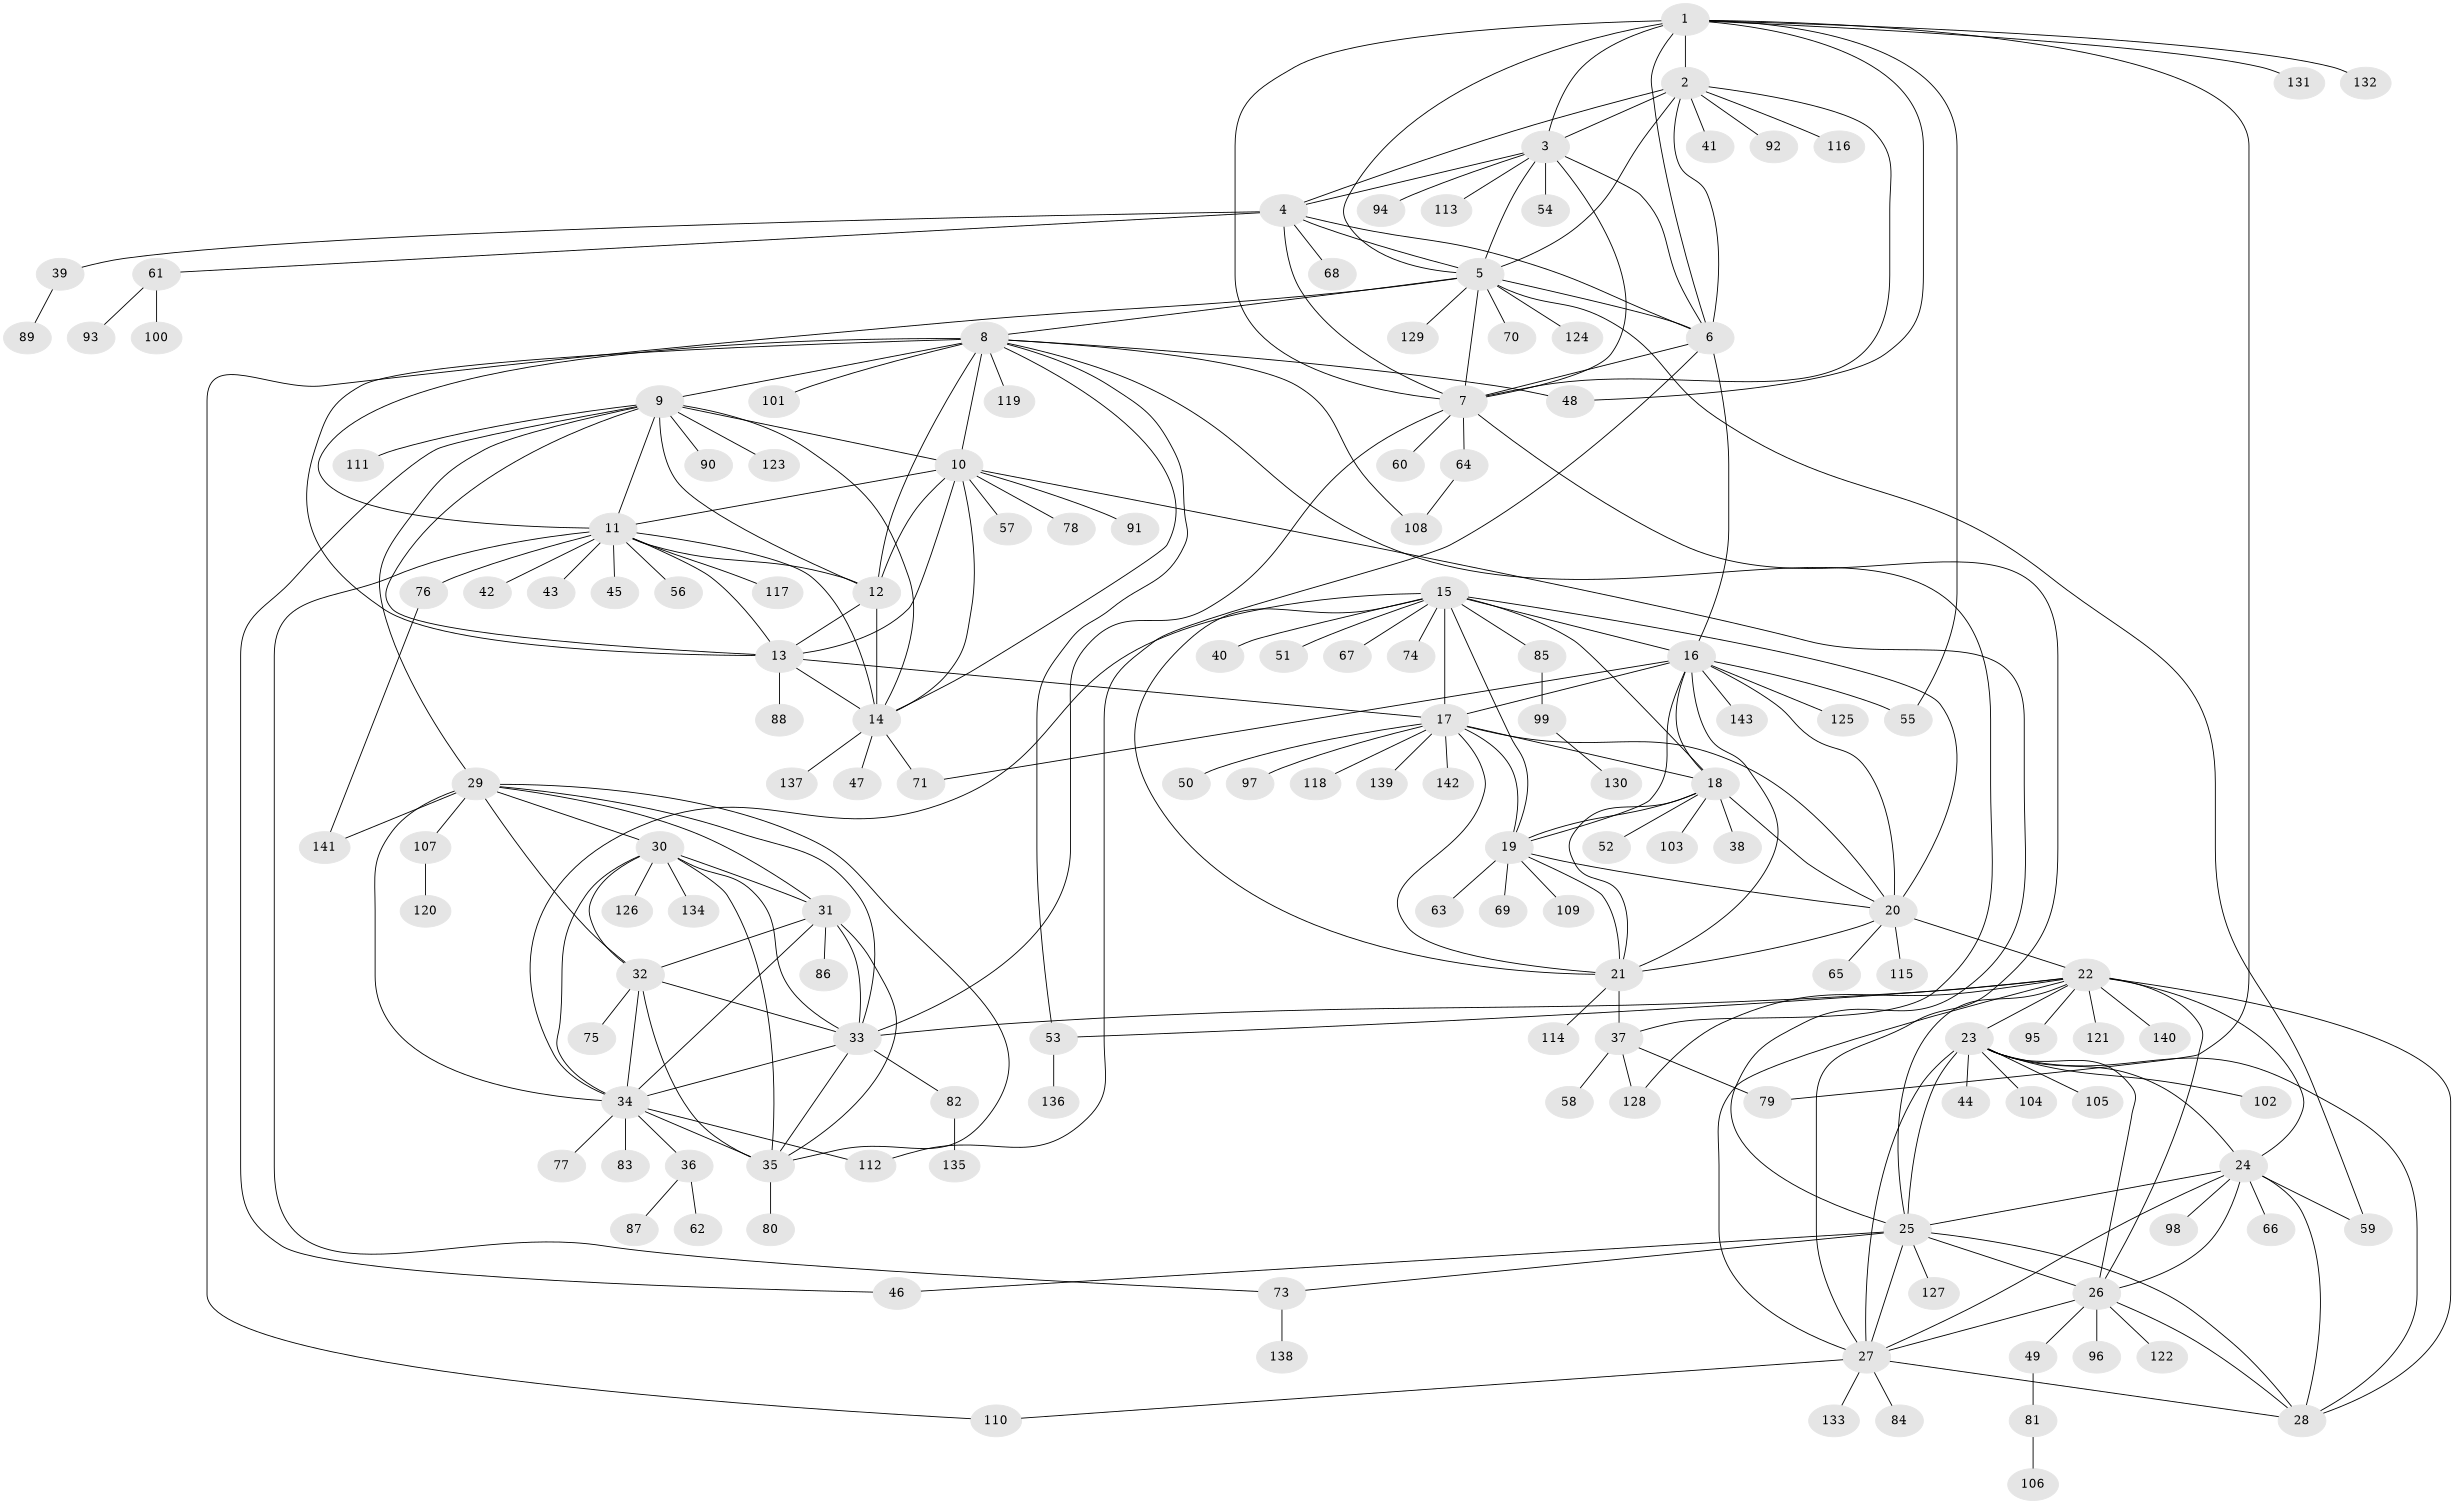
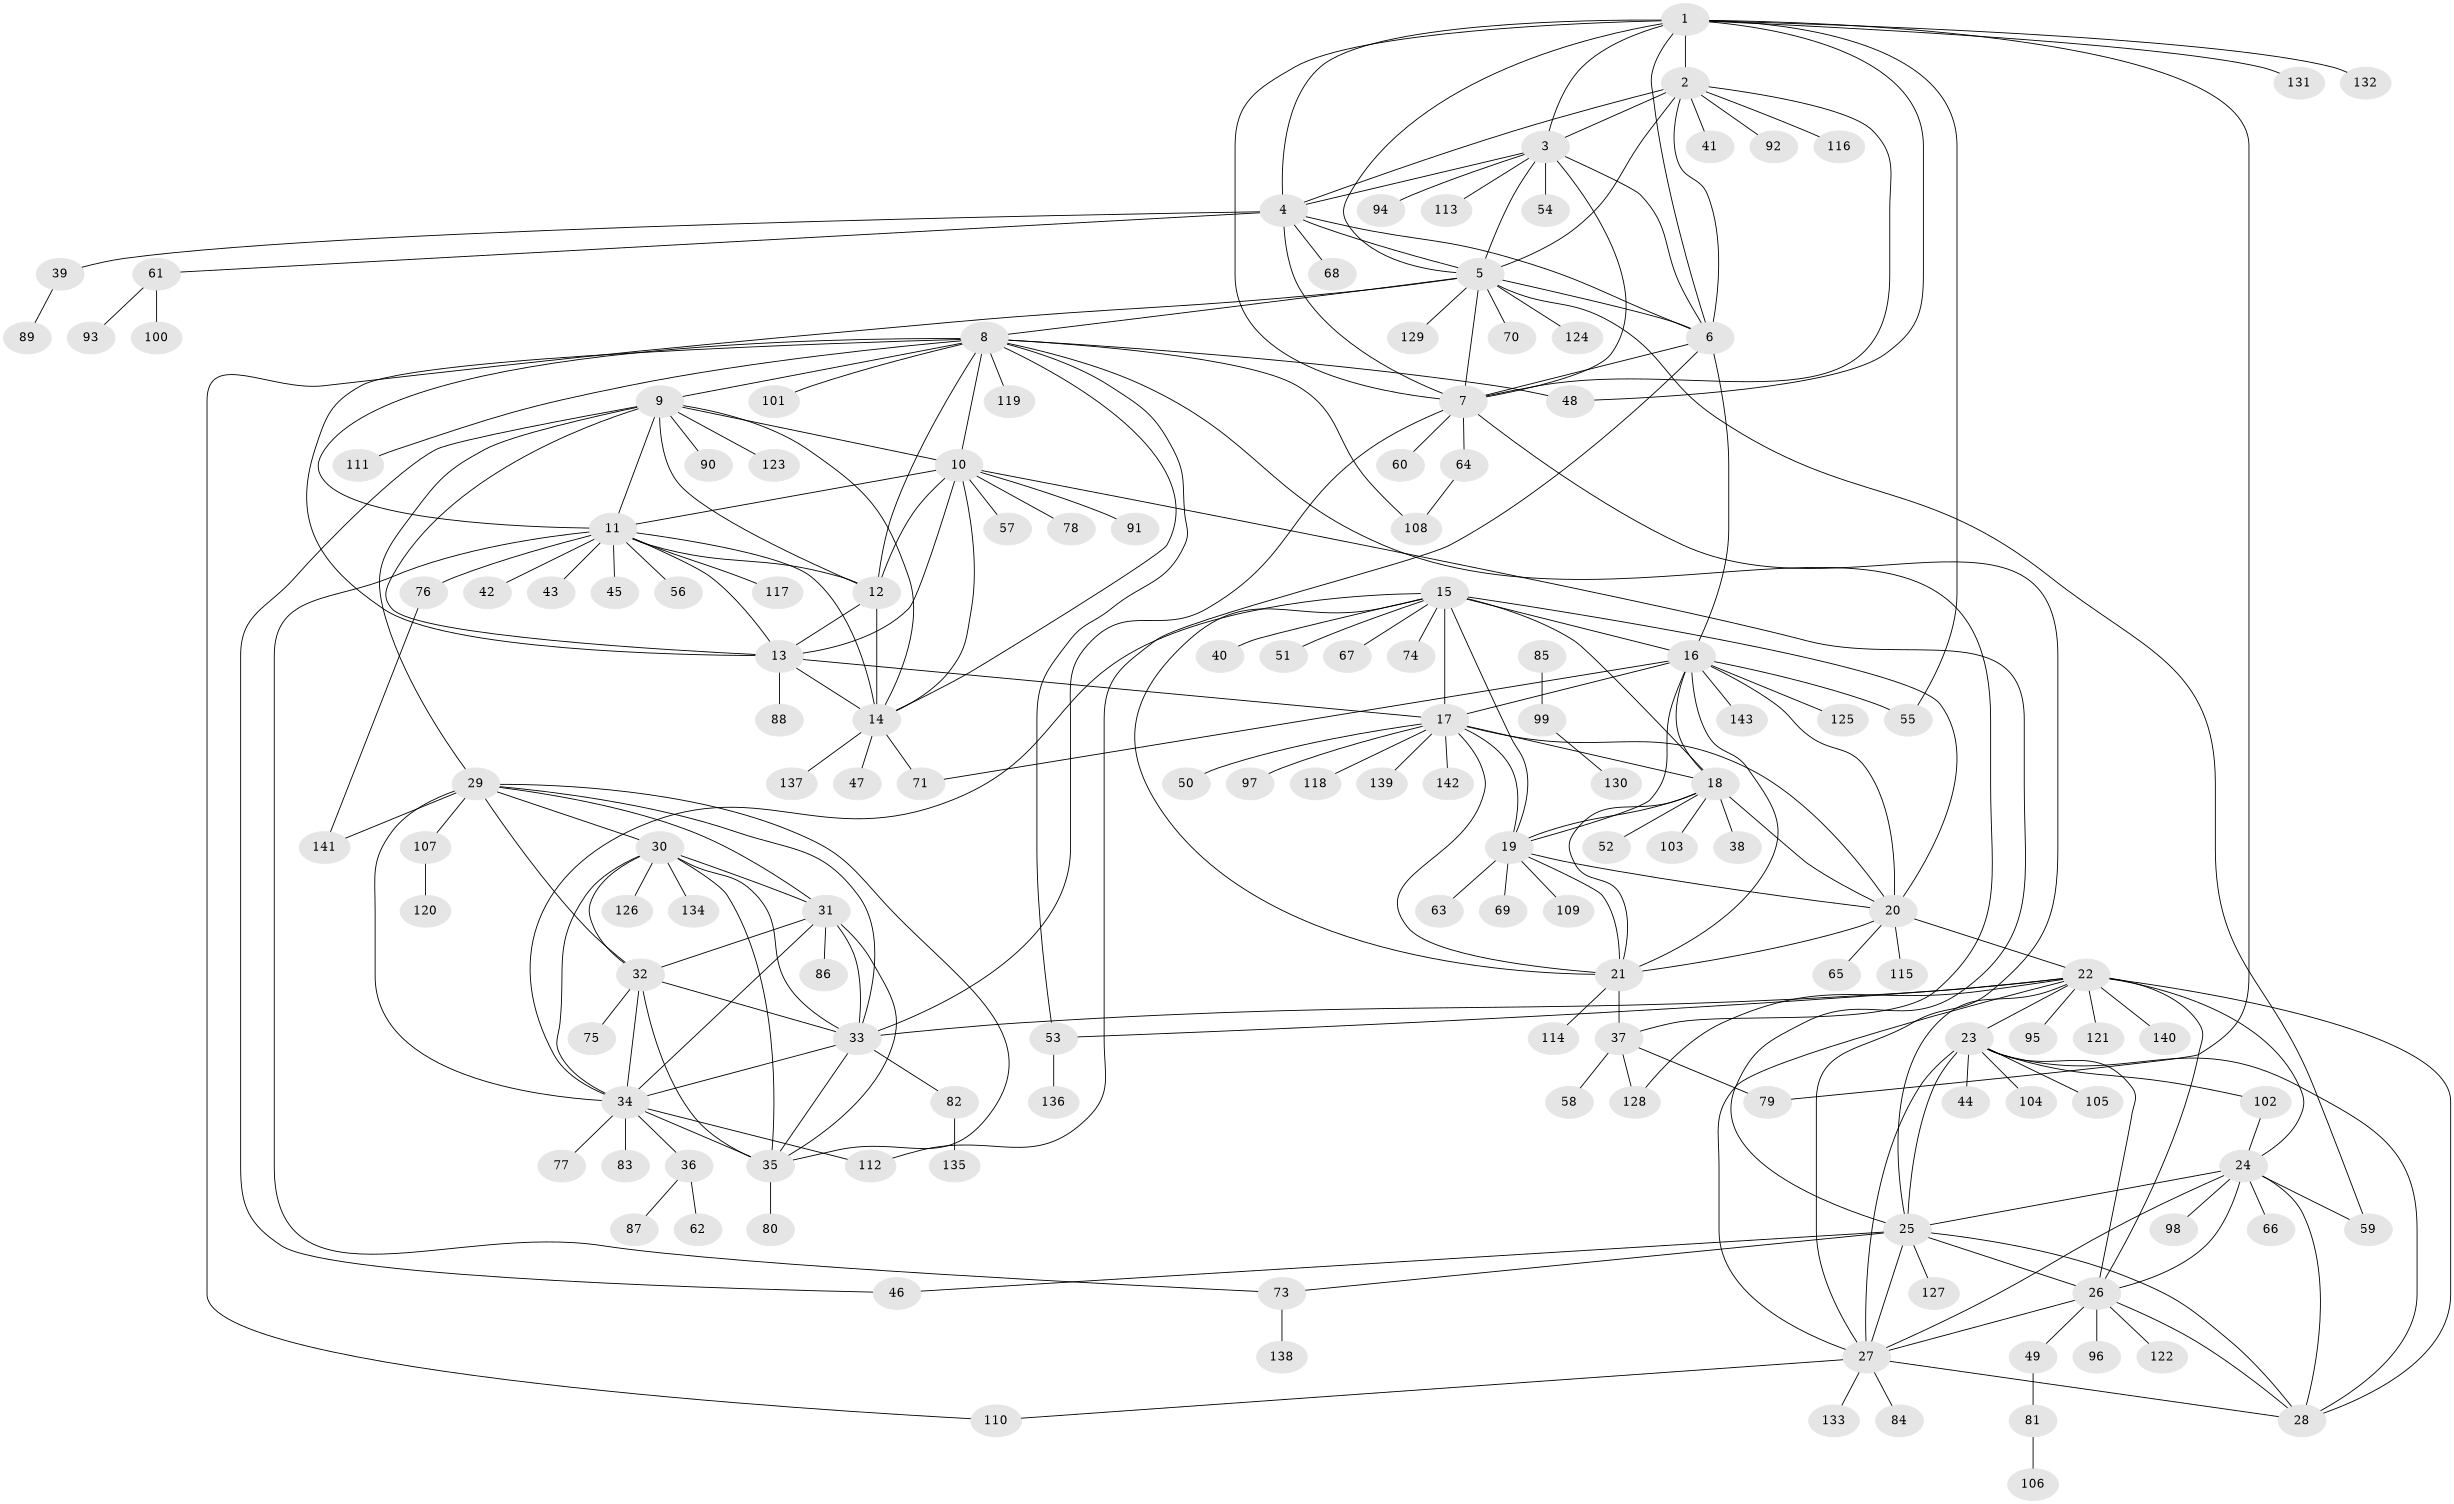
edge "1" -- "4": added
edge "9" -- "111": now "8" -- "111"
edge "15" -- "85": removed
edge "23" -- "24": now "102" -- "24"
